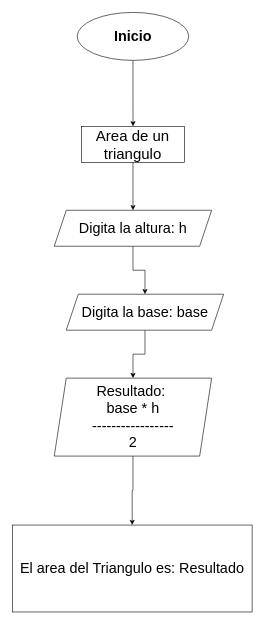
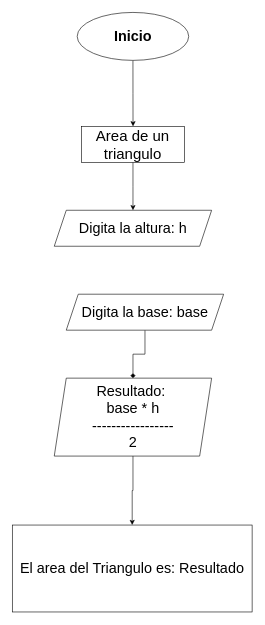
edge "Digita la altura: h" -> "Digita la base: base": removed
edge "Digita la base: base" -> "Resultado: base * h ----------------- 2": arrowhead classic -> diamond
